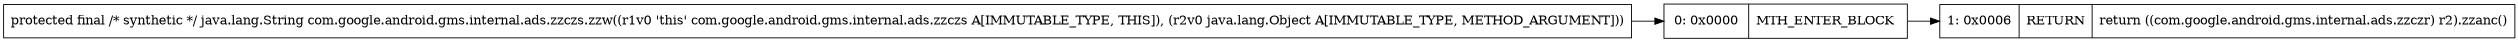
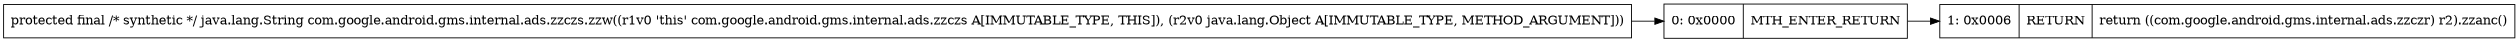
node "0: 0x0000": text "MTH_ENTER_BLOCK" -> "MTH_ENTER_RETURN"
